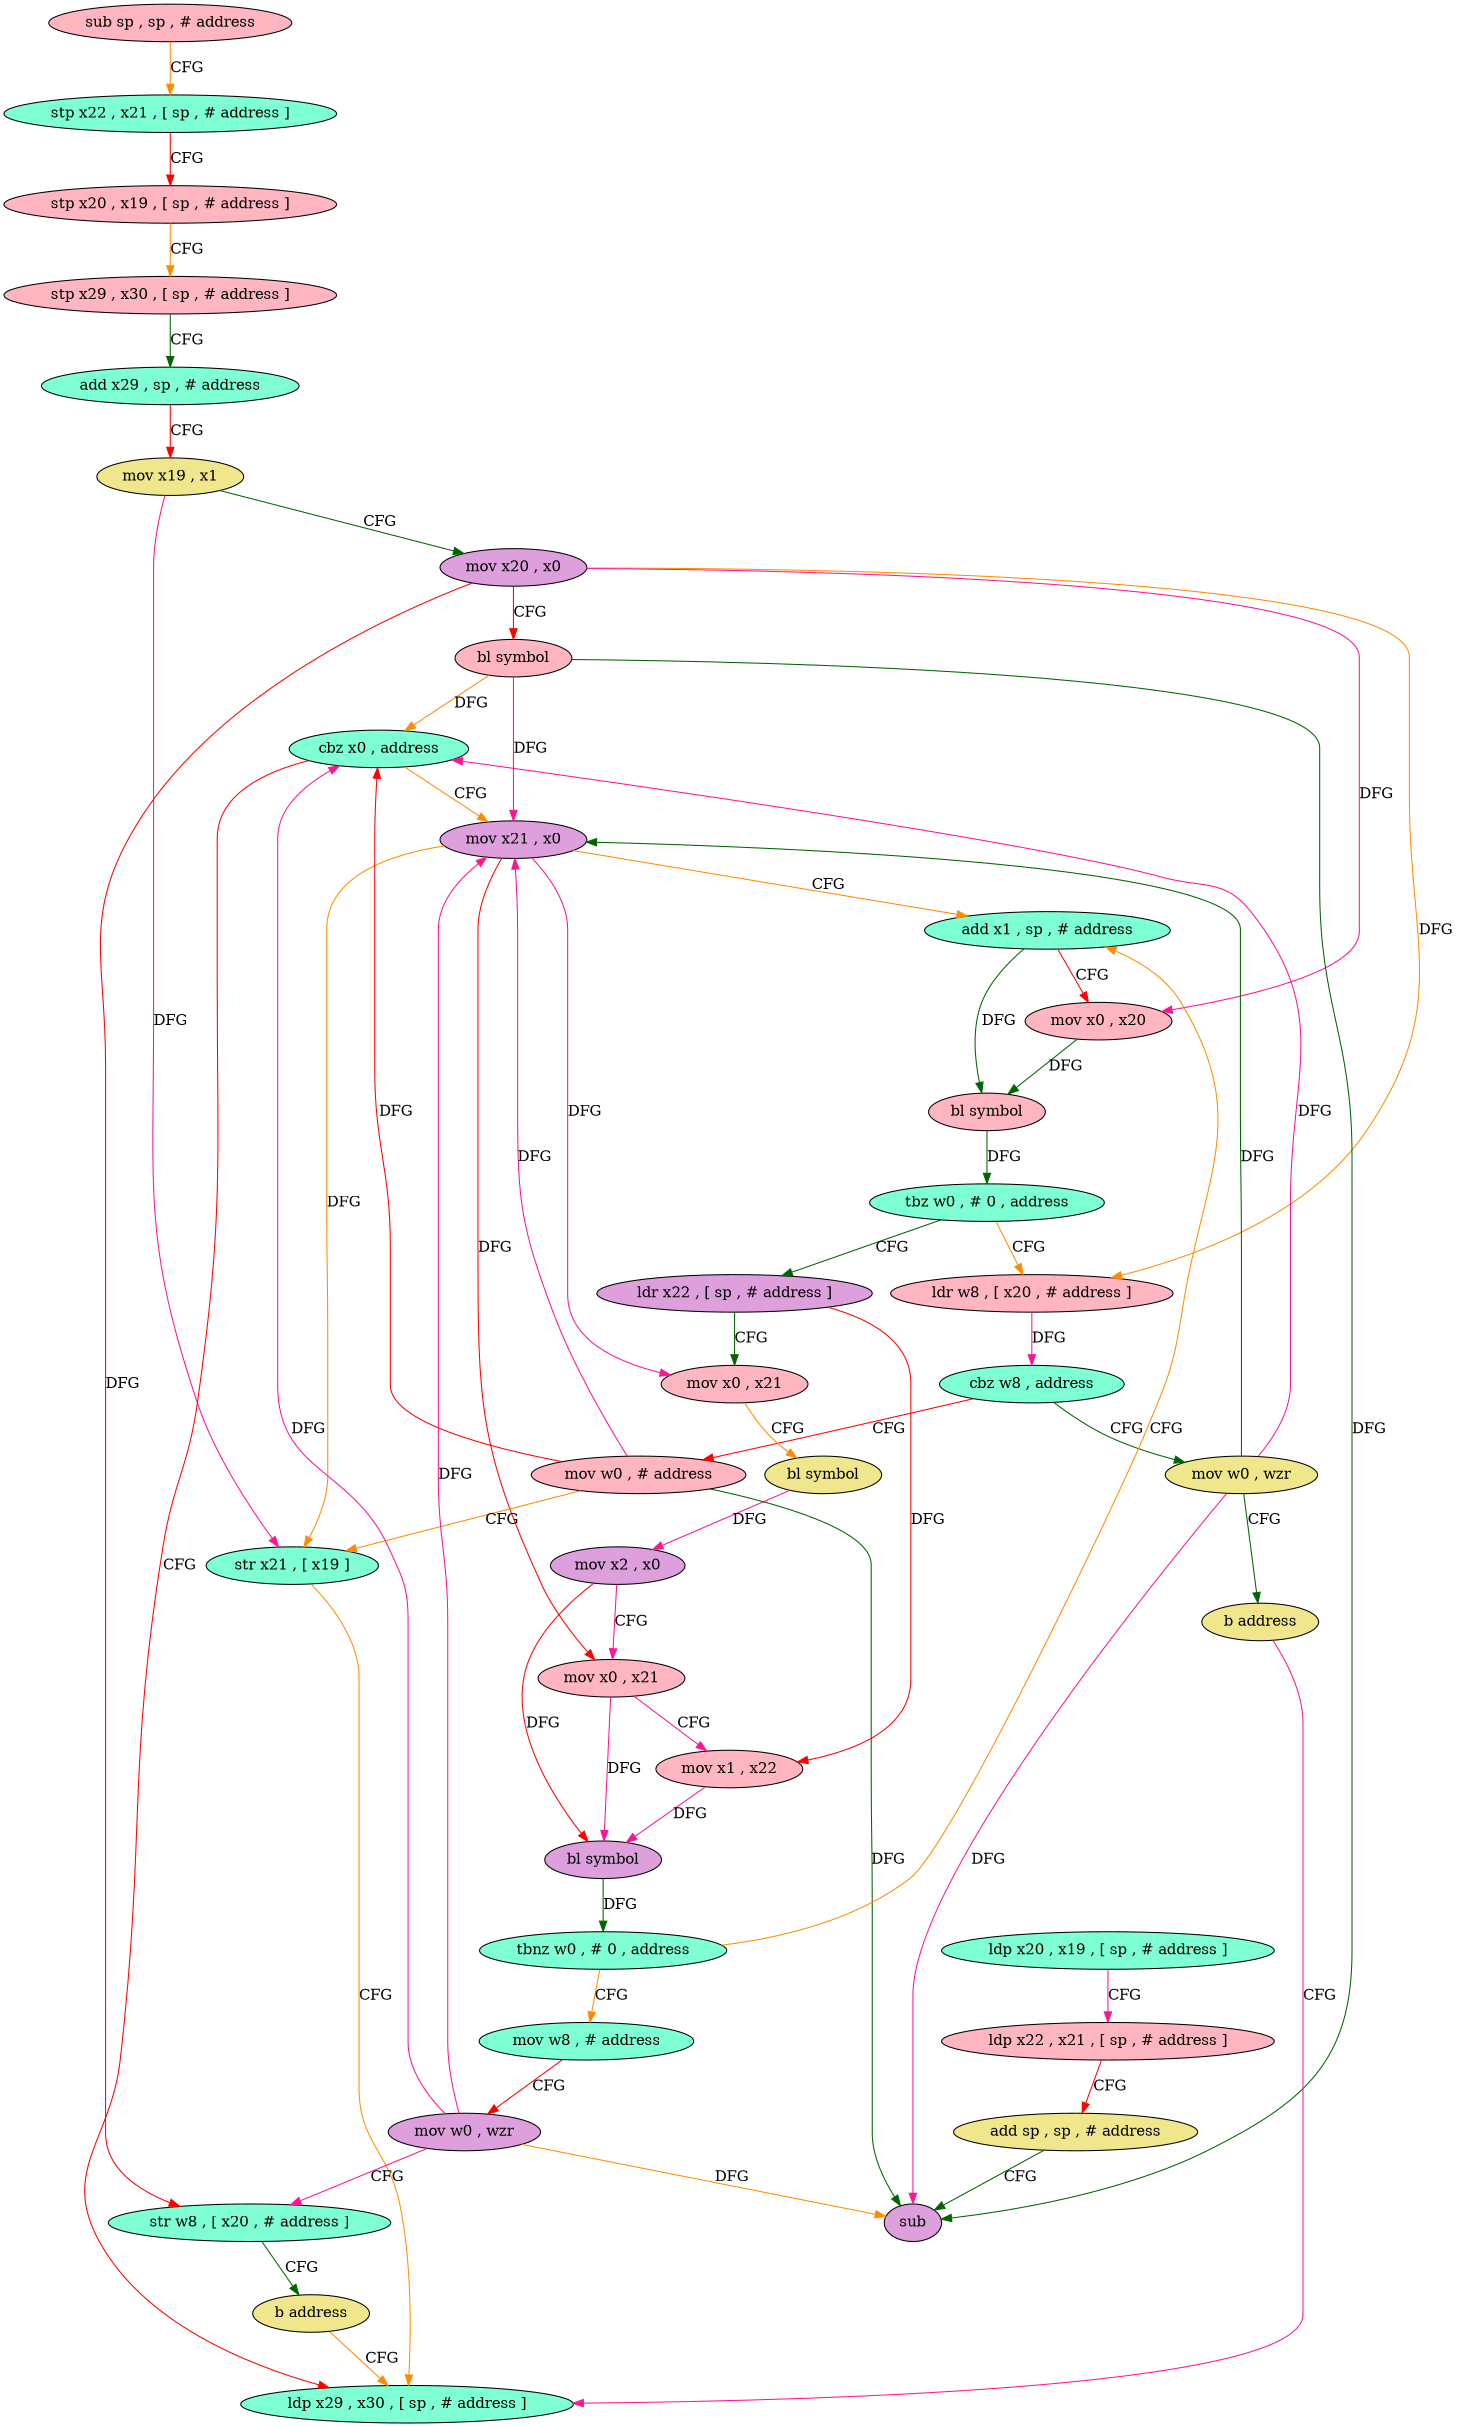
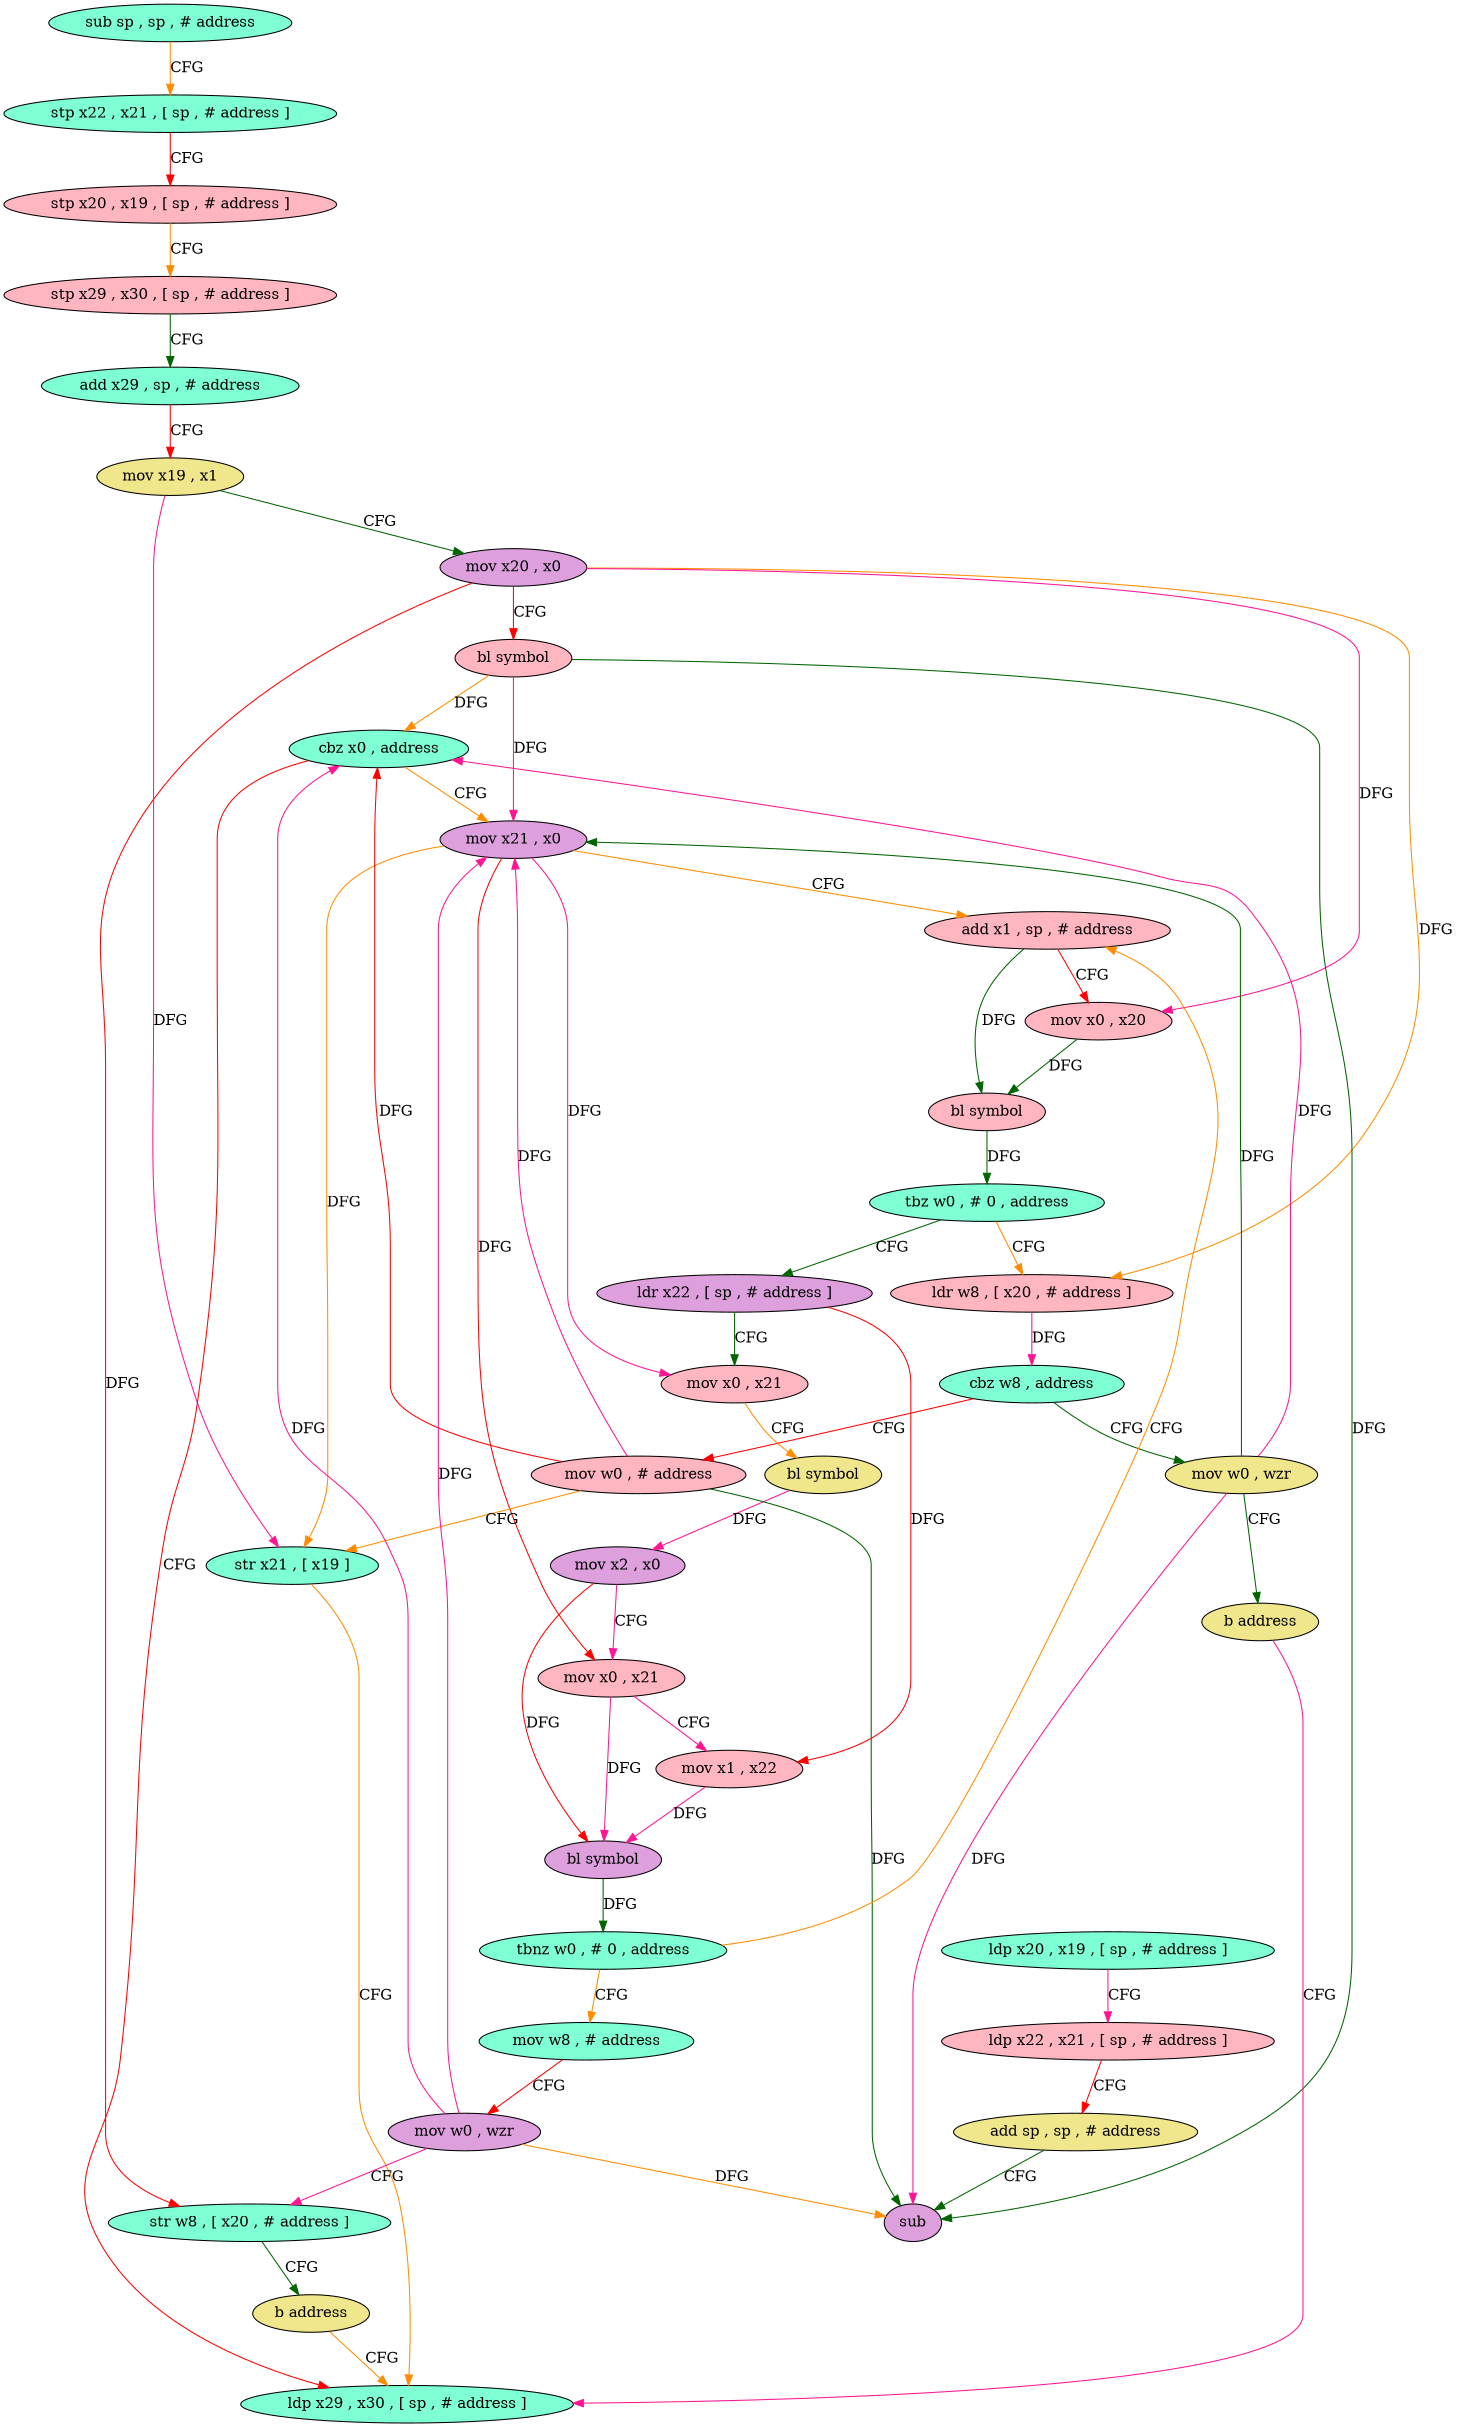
node "sub sp , sp , # address": fillcolor lightpink -> aquamarine
node "add x1 , sp , # address": fillcolor aquamarine -> lightpink
